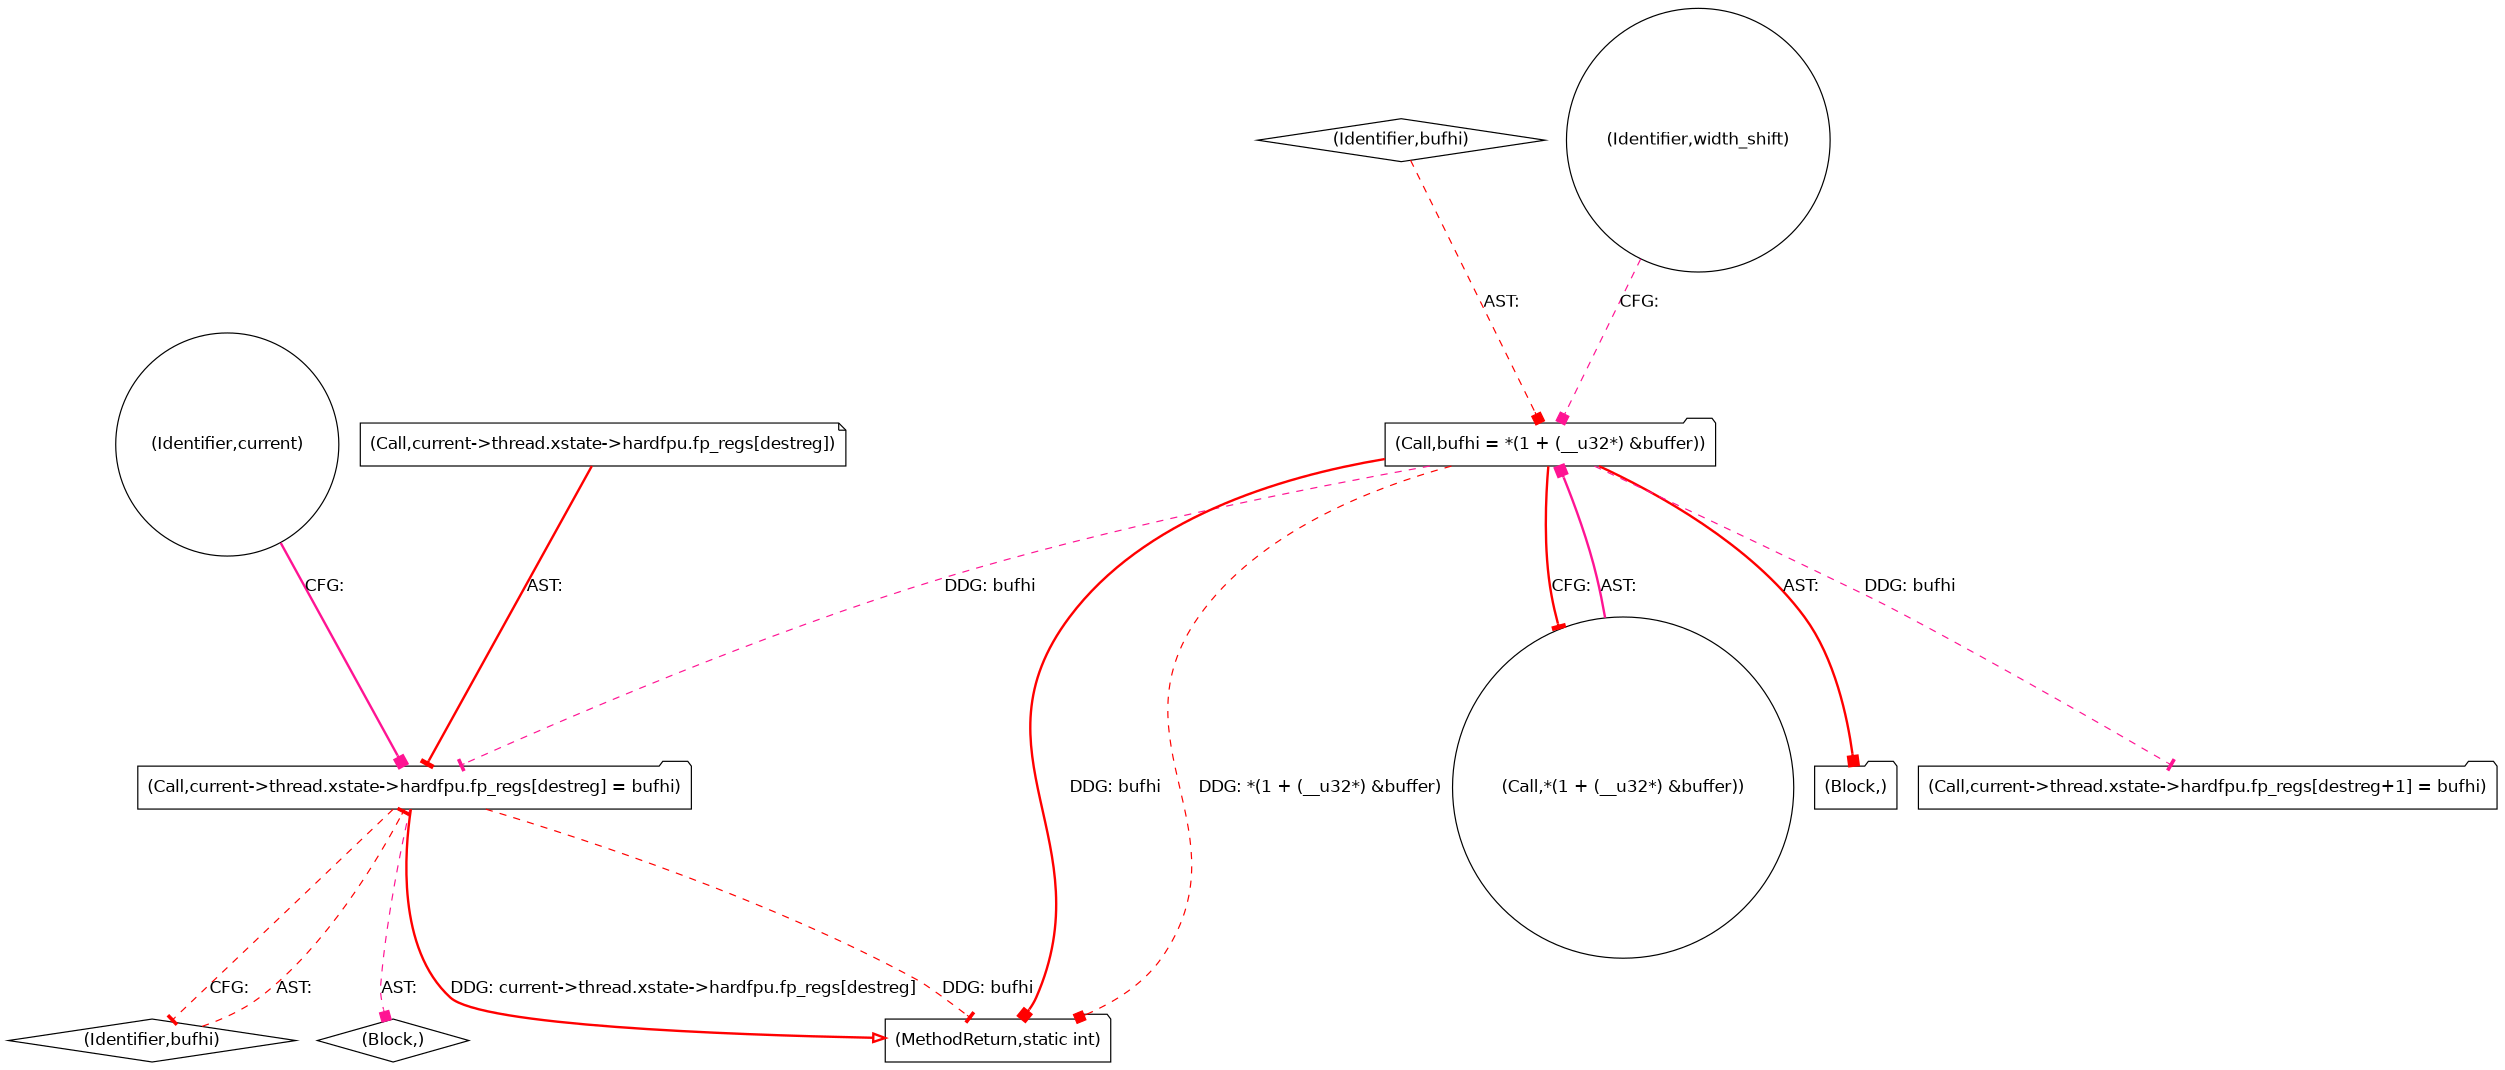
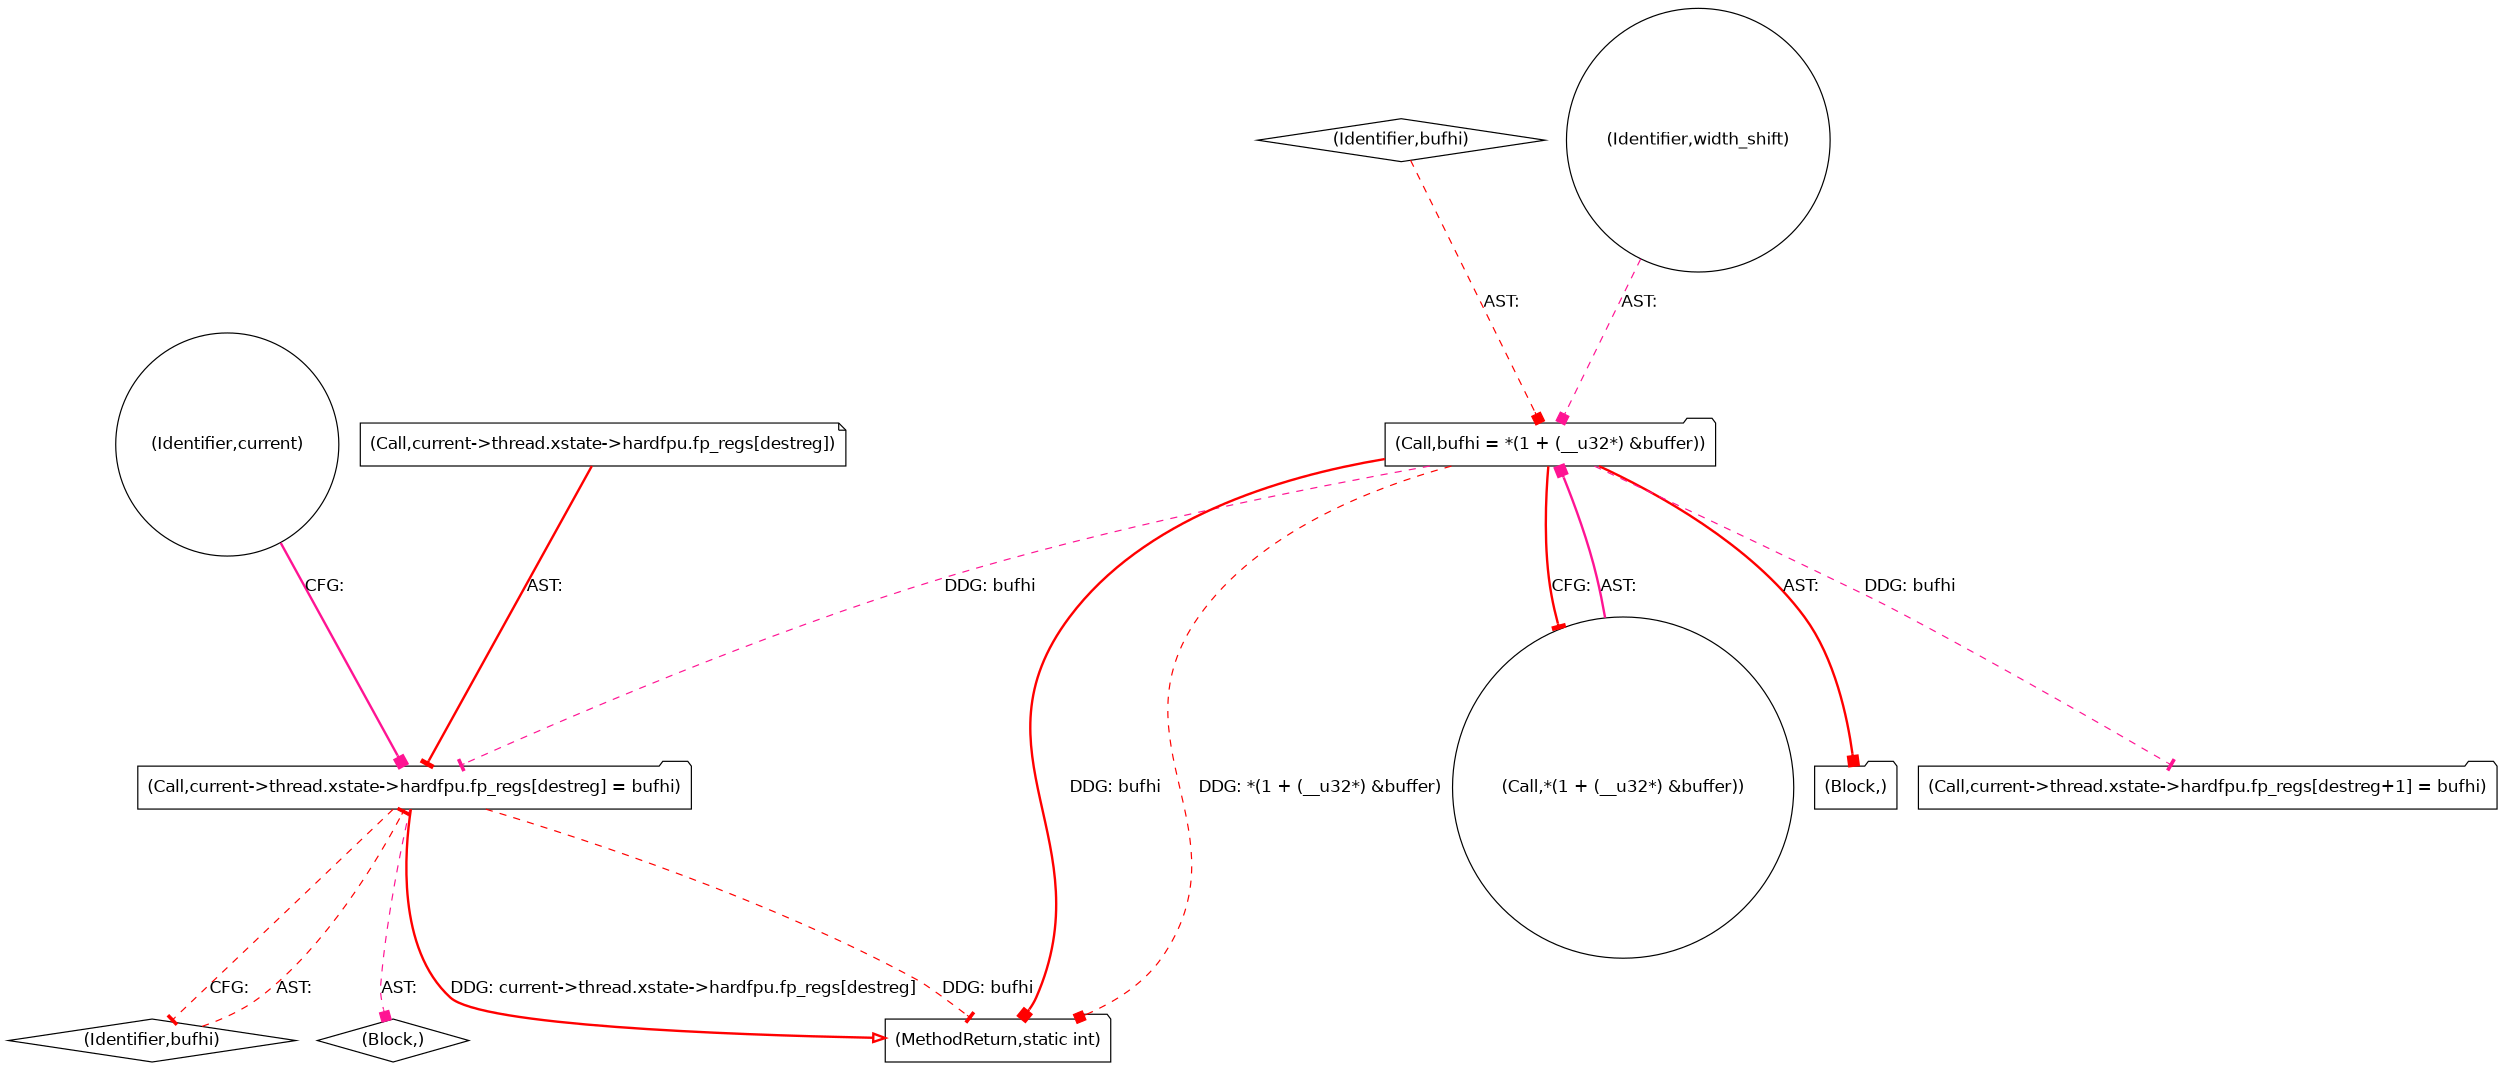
edge "(Identifier,width_shift)" -> "(Call,bufhi = *(1 + (__u32*) &buffer))": label "CFG: " -> "AST: "
